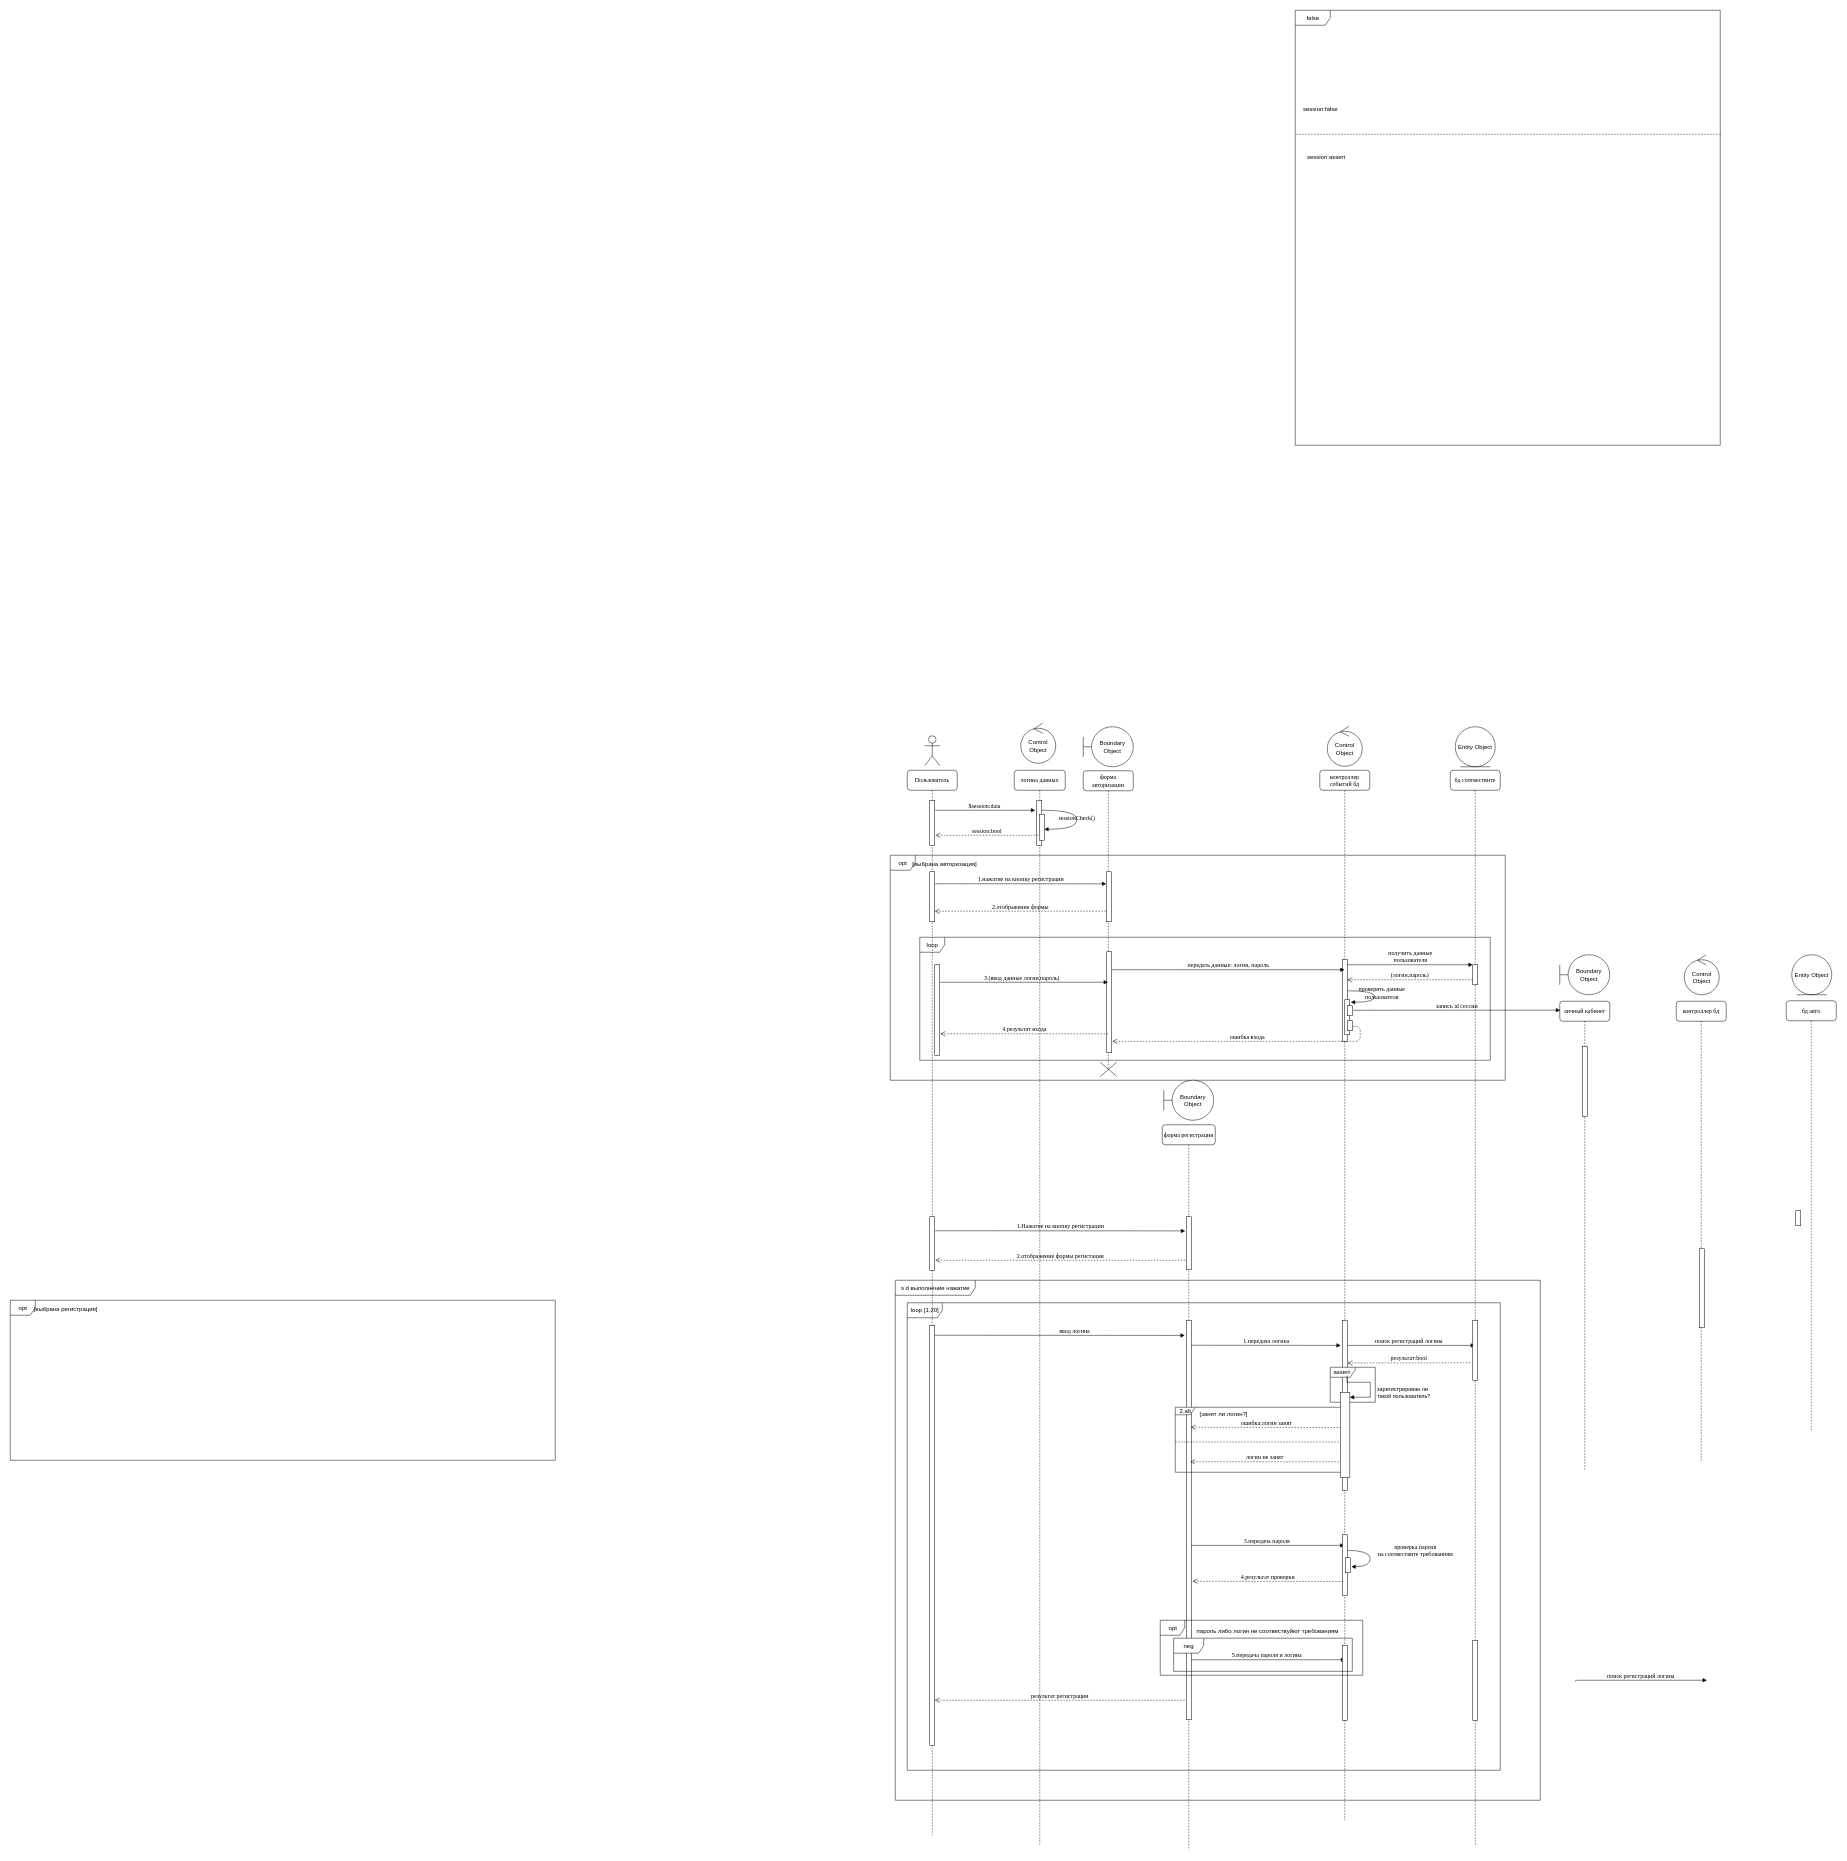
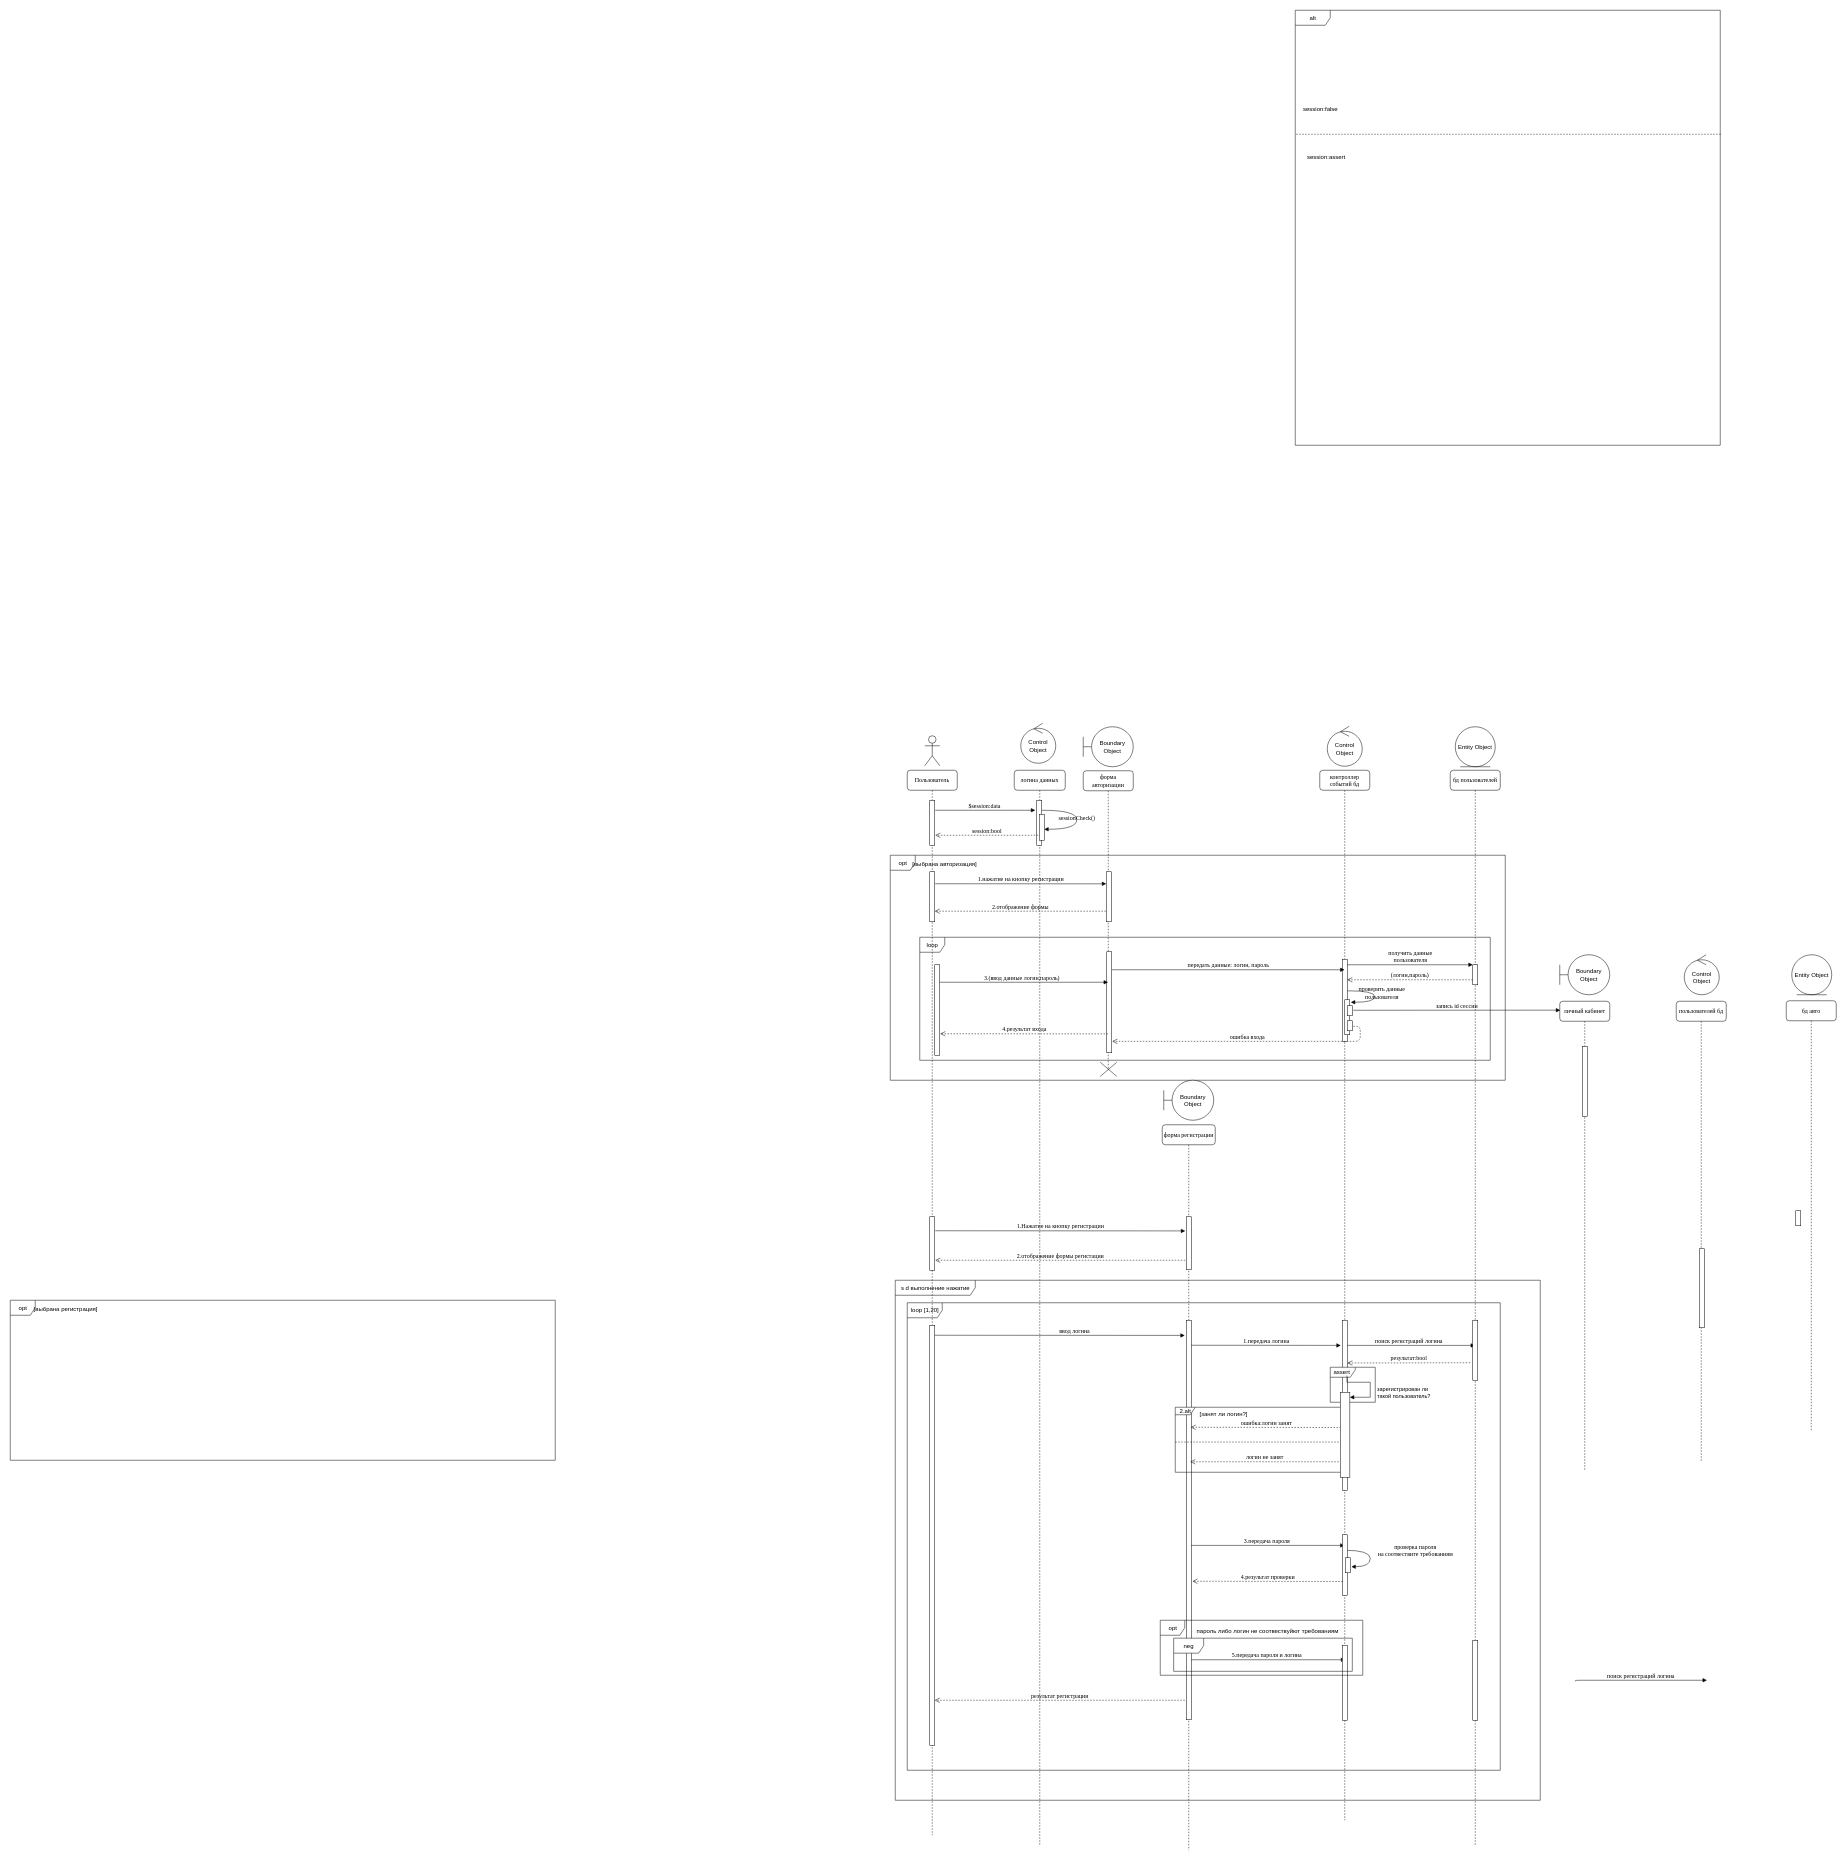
node "false": label "false" -> "alt"
node "бд соотвествите": label "бд соотвествите" -> "бд пользователей"
node "контроллер бд": label "контроллер бд" -> "пользователей бд"
